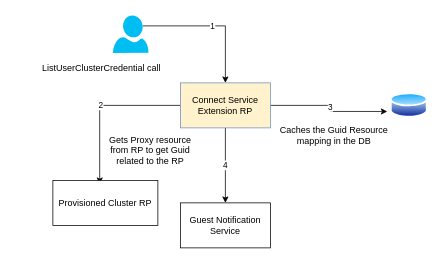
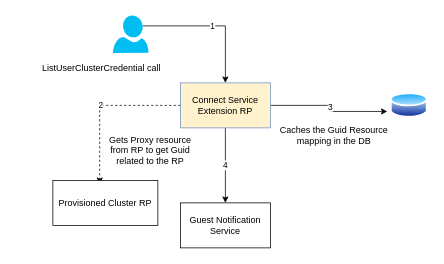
edge "Connect Service Extension RP" -> "Provisioned Cluster RP": style solid -> dashed
